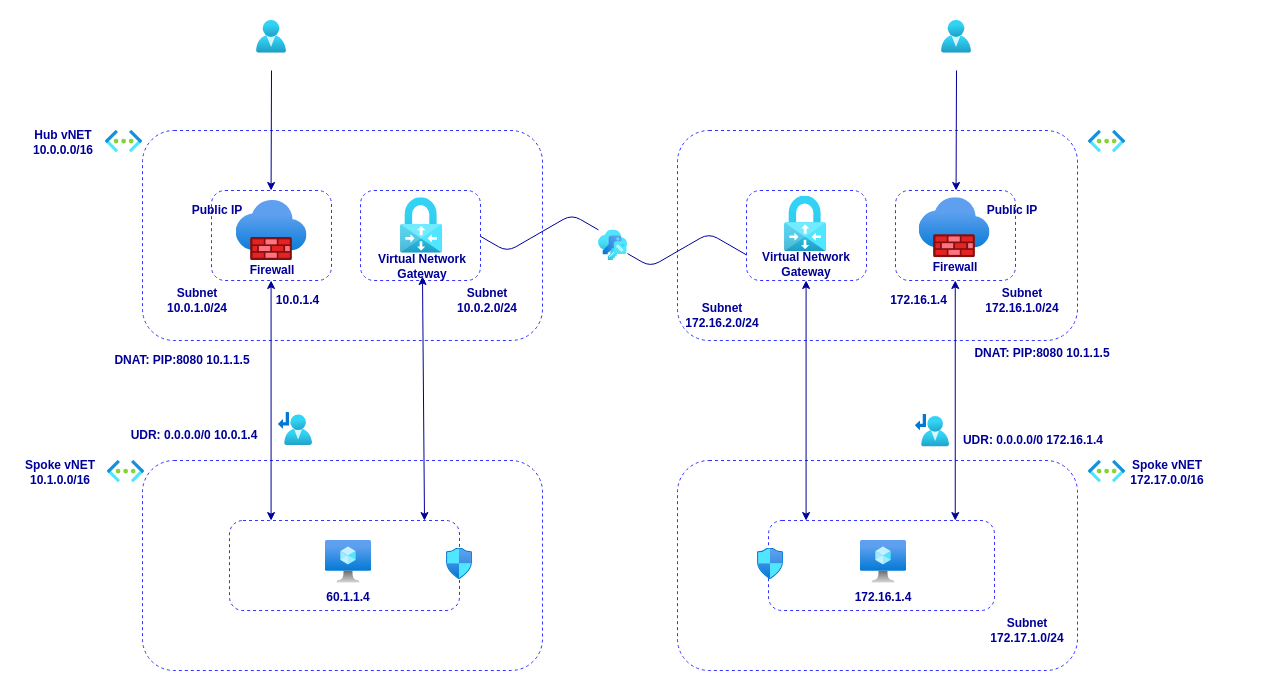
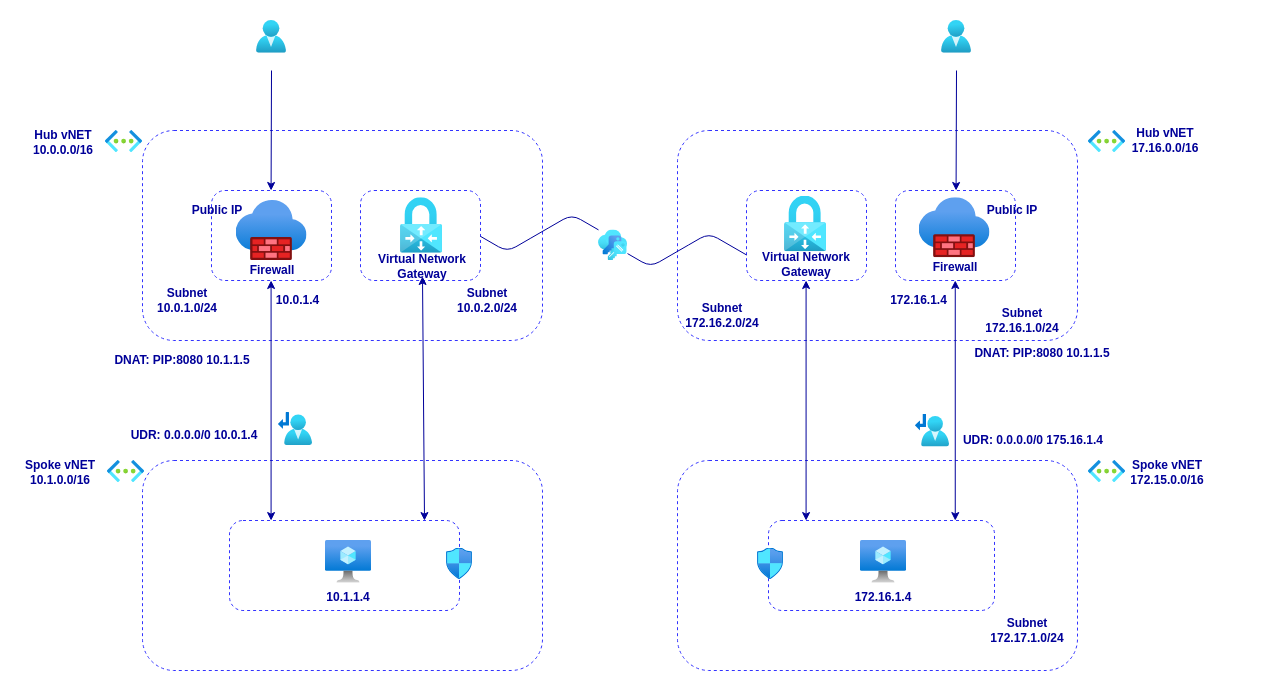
node "Hub vNET 17.16.0.0/16": added
node "Subnet 10.0.1.0/24": moved (198, 301) -> (188, 301)
node "Subnet 172.16.1.0/24": moved (1023, 301) -> (1023, 321)
node "UDR: 0.0.0.0/0 172.16.1.4": label "UDR: 0.0.0.0/0 172.16.1.4" -> "UDR: 0.0.0.0/0 175.16.1.4"
node "Spoke vNET 172.17.0.0/16": label "Spoke vNET 172.17.0.0/16" -> "Spoke vNET 172.15.0.0/16"
node "60.1.1.4": label "60.1.1.4" -> "10.1.1.4"
